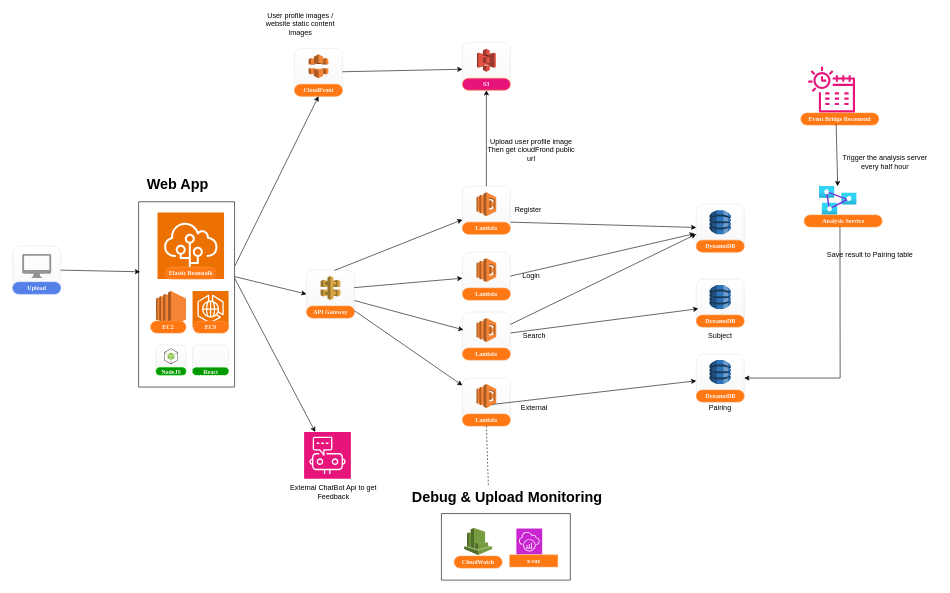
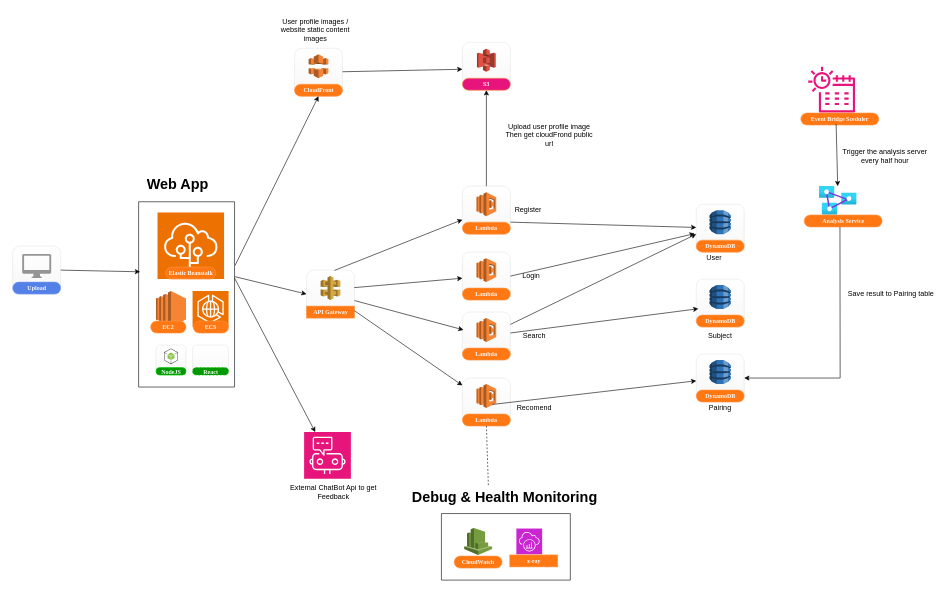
node "User profile images / website static content images": moved (300, 24) -> (315, 30)
node "Event Bridge Recomend": label "Event Bridge Recomend" -> "Event Bridge Sceduler"
node "Upload user profile image Then get cloudFrond public url": moved (531, 150) -> (549, 135)
node "Trigger the analysis server every half hour": moved (885, 162) -> (885, 156)
node "Save result to Pairing table": moved (870, 255) -> (891, 294)
node "User": added
node "API Gateway": shape rounded rectangle -> rectangle
node "External": label "External" -> "Recomend"
node "Debug & Upload Monitoring": label "Debug & Upload Monitoring" -> "Debug & Health Monitoring"
